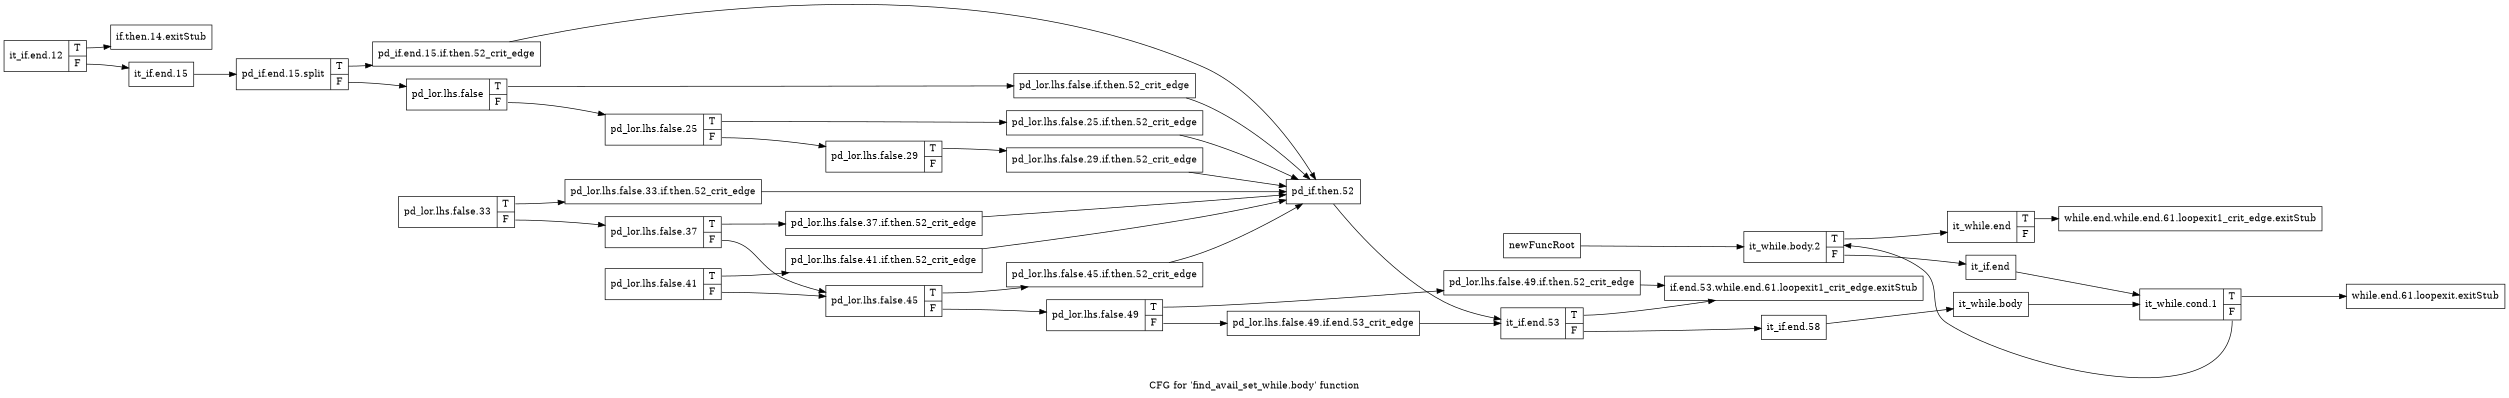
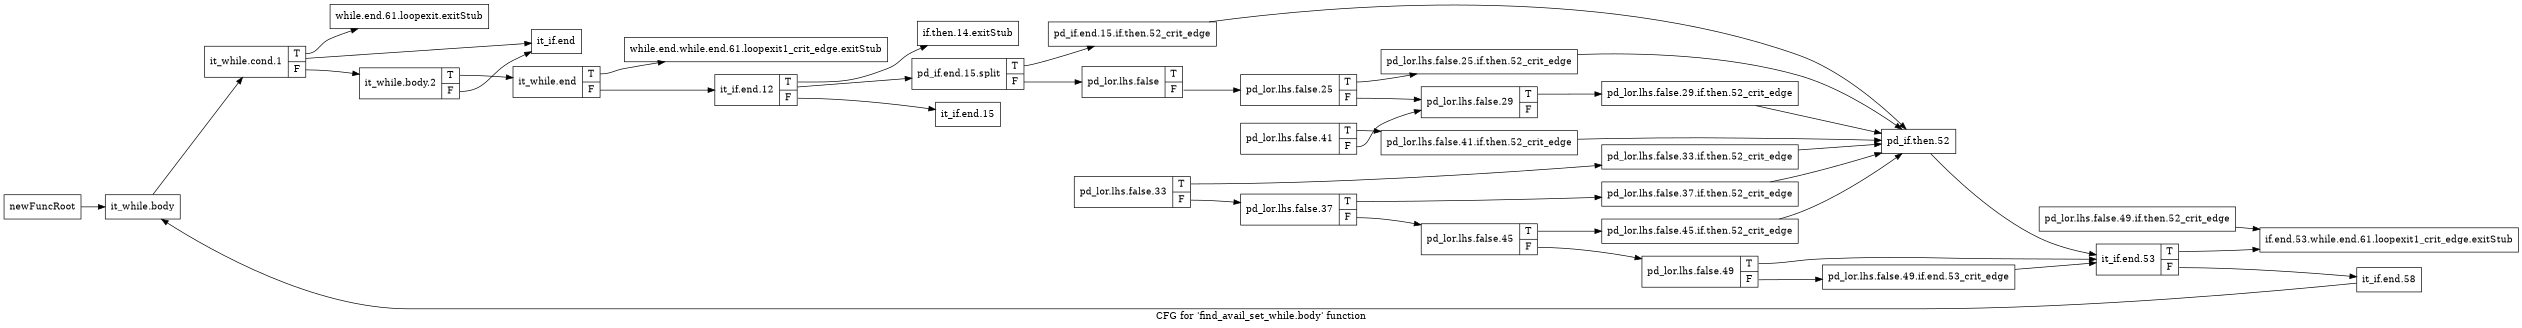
edge "it_if.end.15" -> "pd_if.end.15.split": now "it_if.end.12" -> "pd_if.end.15.split"
node "pd_lor.lhs.false.if.then.52_crit_edge": removed
edge "it_while.end" -> "it_if.end.12": added
edge "newFuncRoot" -> "it_while.body.2": now "newFuncRoot" -> "it_while.body"
edge "it_if.end" -> "it_while.cond.1": reversed
edge "pd_lor.lhs.false.41" -> "pd_lor.lhs.false.45": now "pd_lor.lhs.false.41" -> "pd_lor.lhs.false.29"
edge "pd_lor.lhs.false.49" -> "pd_lor.lhs.false.49.if.then.52_crit_edge": now "pd_lor.lhs.false.49" -> "it_if.end.53"
